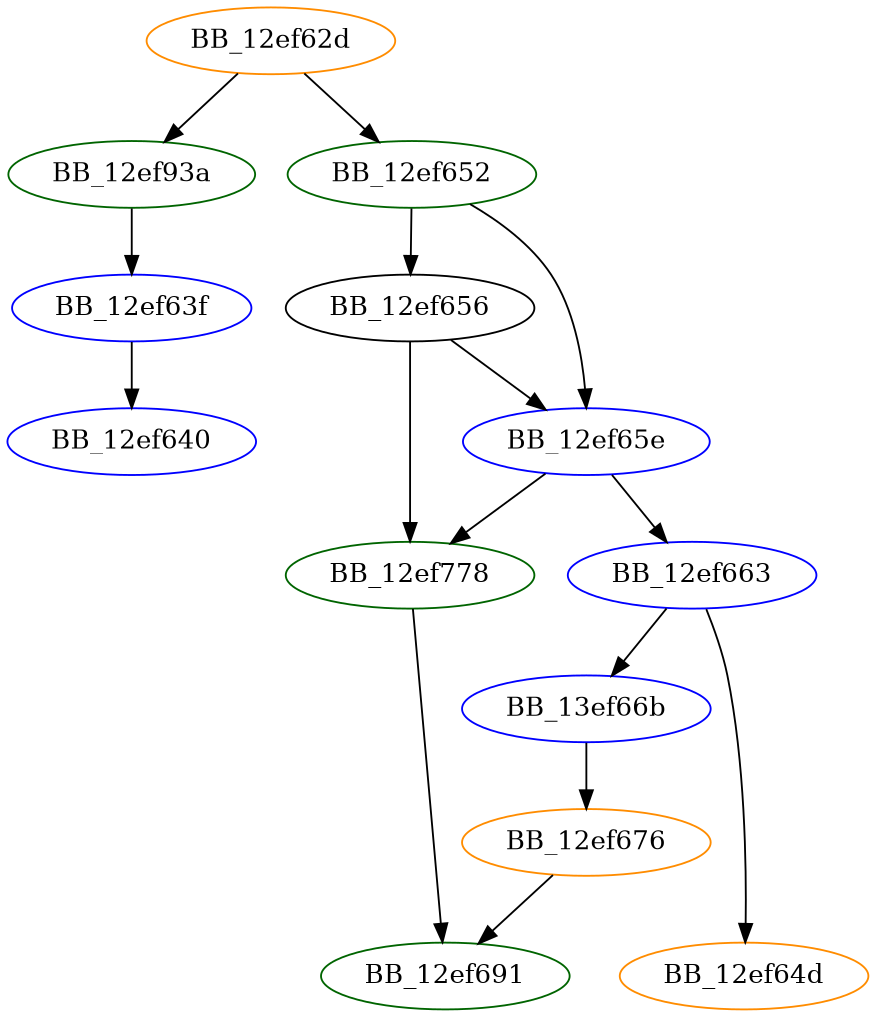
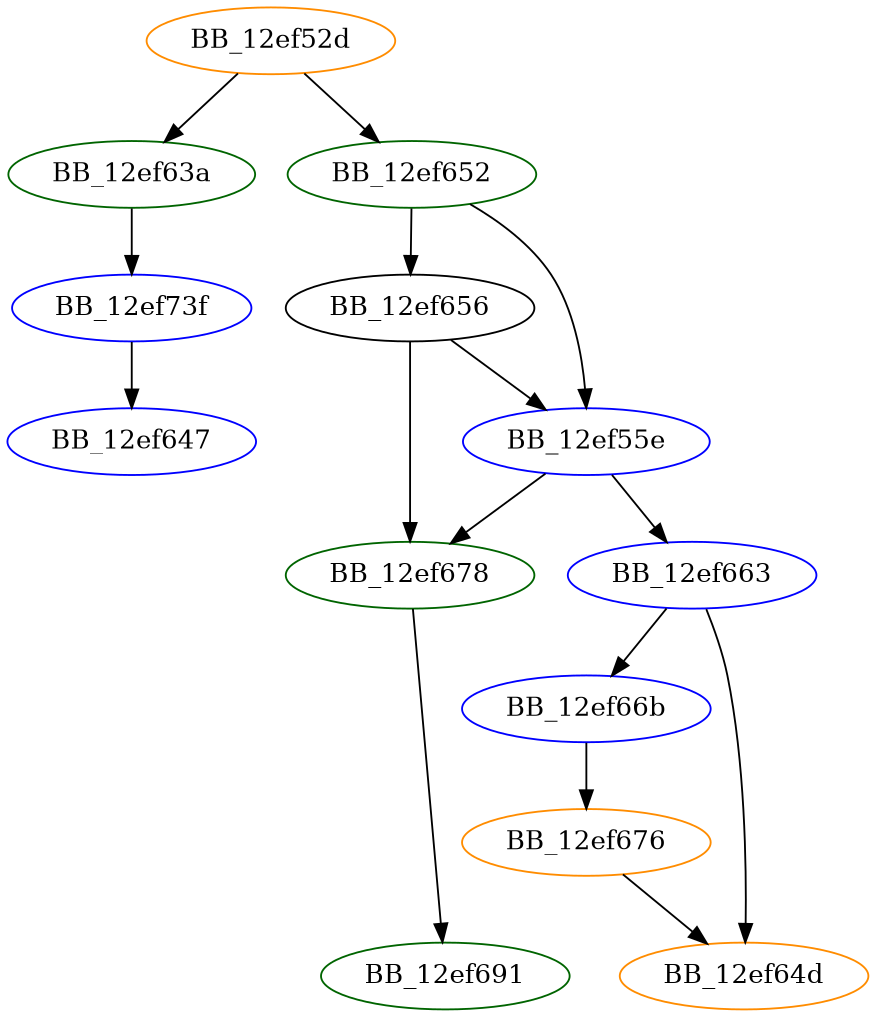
node "BB_12ef62d": label "BB_12ef62d" -> "BB_12ef52d"
node "BB_12ef93a": label "BB_12ef93a" -> "BB_12ef63a"
node "BB_12ef63f": label "BB_12ef63f" -> "BB_12ef73f"
node "BB_12ef640": label "BB_12ef640" -> "BB_12ef647"
node "BB_12ef65e": label "BB_12ef65e" -> "BB_12ef55e"
node "BB_12ef778": label "BB_12ef778" -> "BB_12ef678"
node "BB_13ef66b": label "BB_13ef66b" -> "BB_12ef66b"
edge "BB_12ef676" -> "BB_12ef691": now "BB_12ef676" -> "BB_12ef64d"
